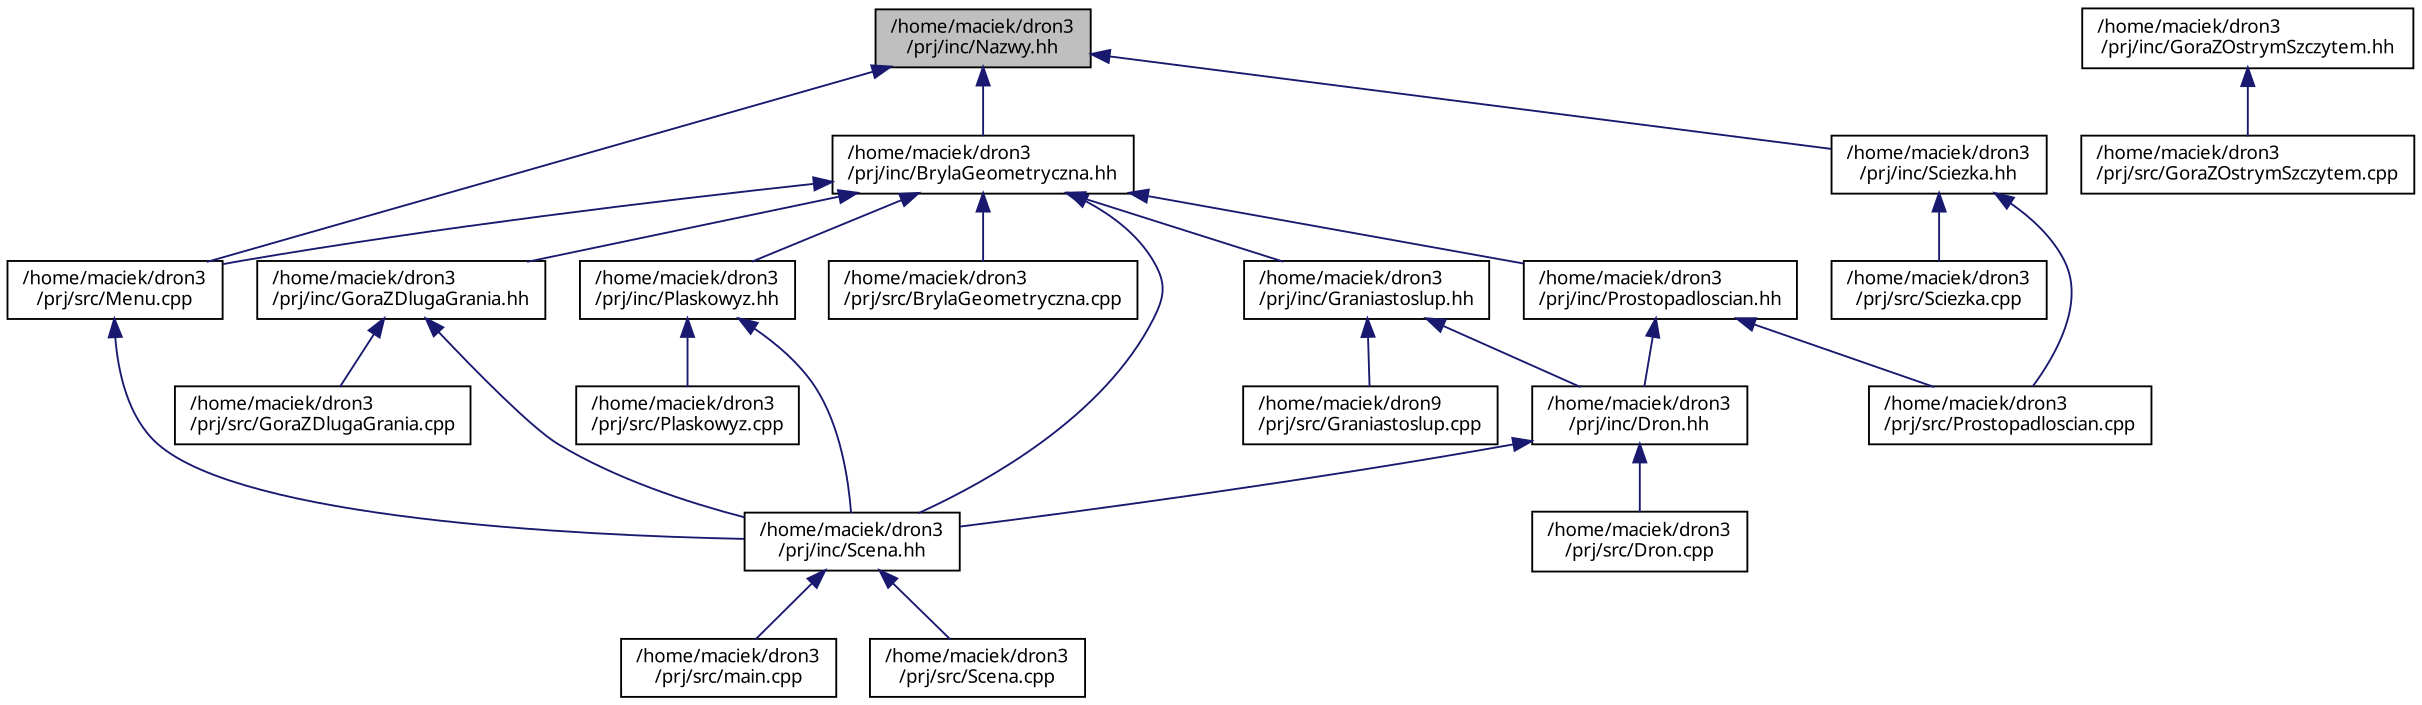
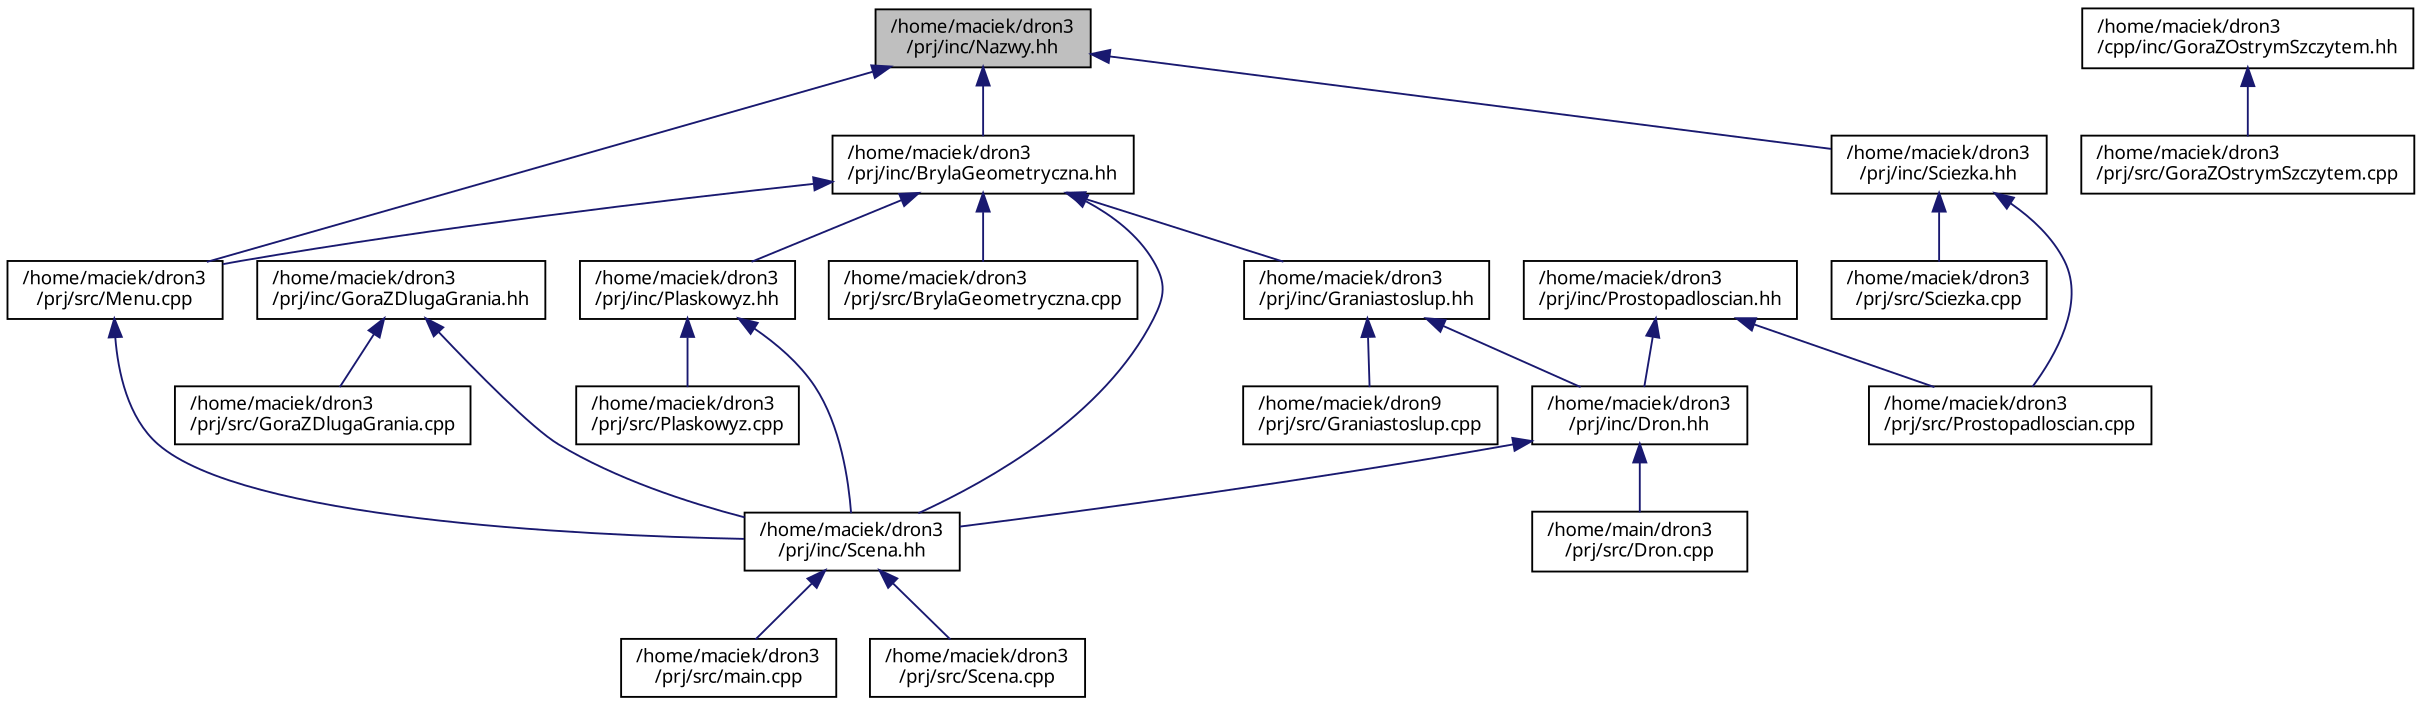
node "/home/maciek/dron3 /prj/inc/GoraZOstrymSzczytem.hh": label "/home/maciek/dron3 /prj/inc/GoraZOstrymSzczytem.hh" -> "/home/maciek/dron3 /cpp/inc/GoraZOstrymSzczytem.hh"
edge "/home/maciek/dron3 /prj/inc/GoraZDlugaGrania.hh" -> "/home/maciek/dron3 /prj/inc/BrylaGeometryczna.hh": removed
edge "/home/maciek/dron3 /prj/inc/Prostopadloscian.hh" -> "/home/maciek/dron3 /prj/inc/BrylaGeometryczna.hh": removed
node "/home/maciek/dron3 /prj/src/Dron.cpp": label "/home/maciek/dron3 /prj/src/Dron.cpp" -> "/home/main/dron3 /prj/src/Dron.cpp"
